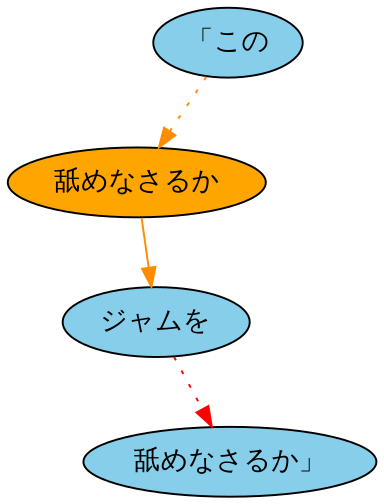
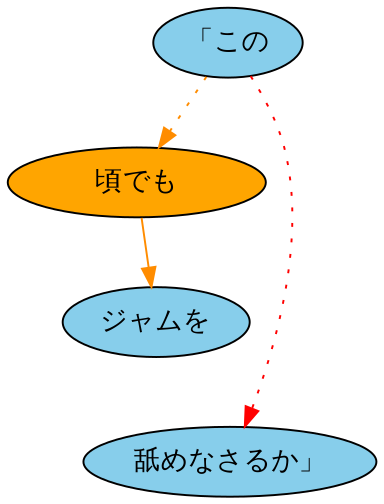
node "舐めなさるか": label "舐めなさるか" -> "頃でも"
edge "ジャムを" -> "舐めなさるか」": now "「この" -> "舐めなさるか」"
